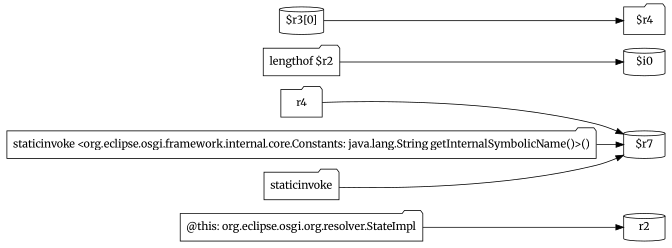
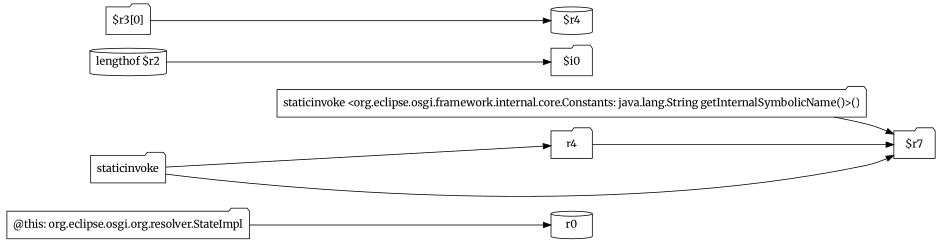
node "$r3[0]": shape cylinder -> folder
node "$r4": shape folder -> cylinder
node "lengthof $r2": shape folder -> cylinder
node "$i0": shape cylinder -> folder
node "$r7": shape cylinder -> folder
edge "staticinvoke" -> "r4": added
node "r2": label "r2" -> "r0"
